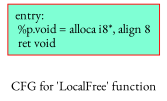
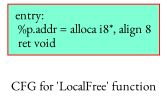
node "entry:": text "%p.void = alloca i8*, align 8" -> "%p.addr = alloca i8*, align 8"
